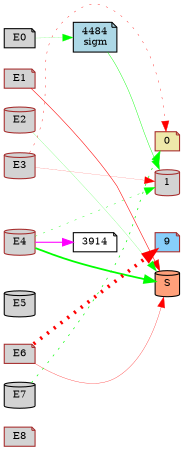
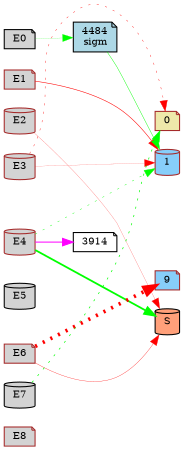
edge "E1" -> "S": now "E1" -> "1"
node "1": fillcolor lightgray -> lightskyblue
edge "E2" -> "S": color green -> red
